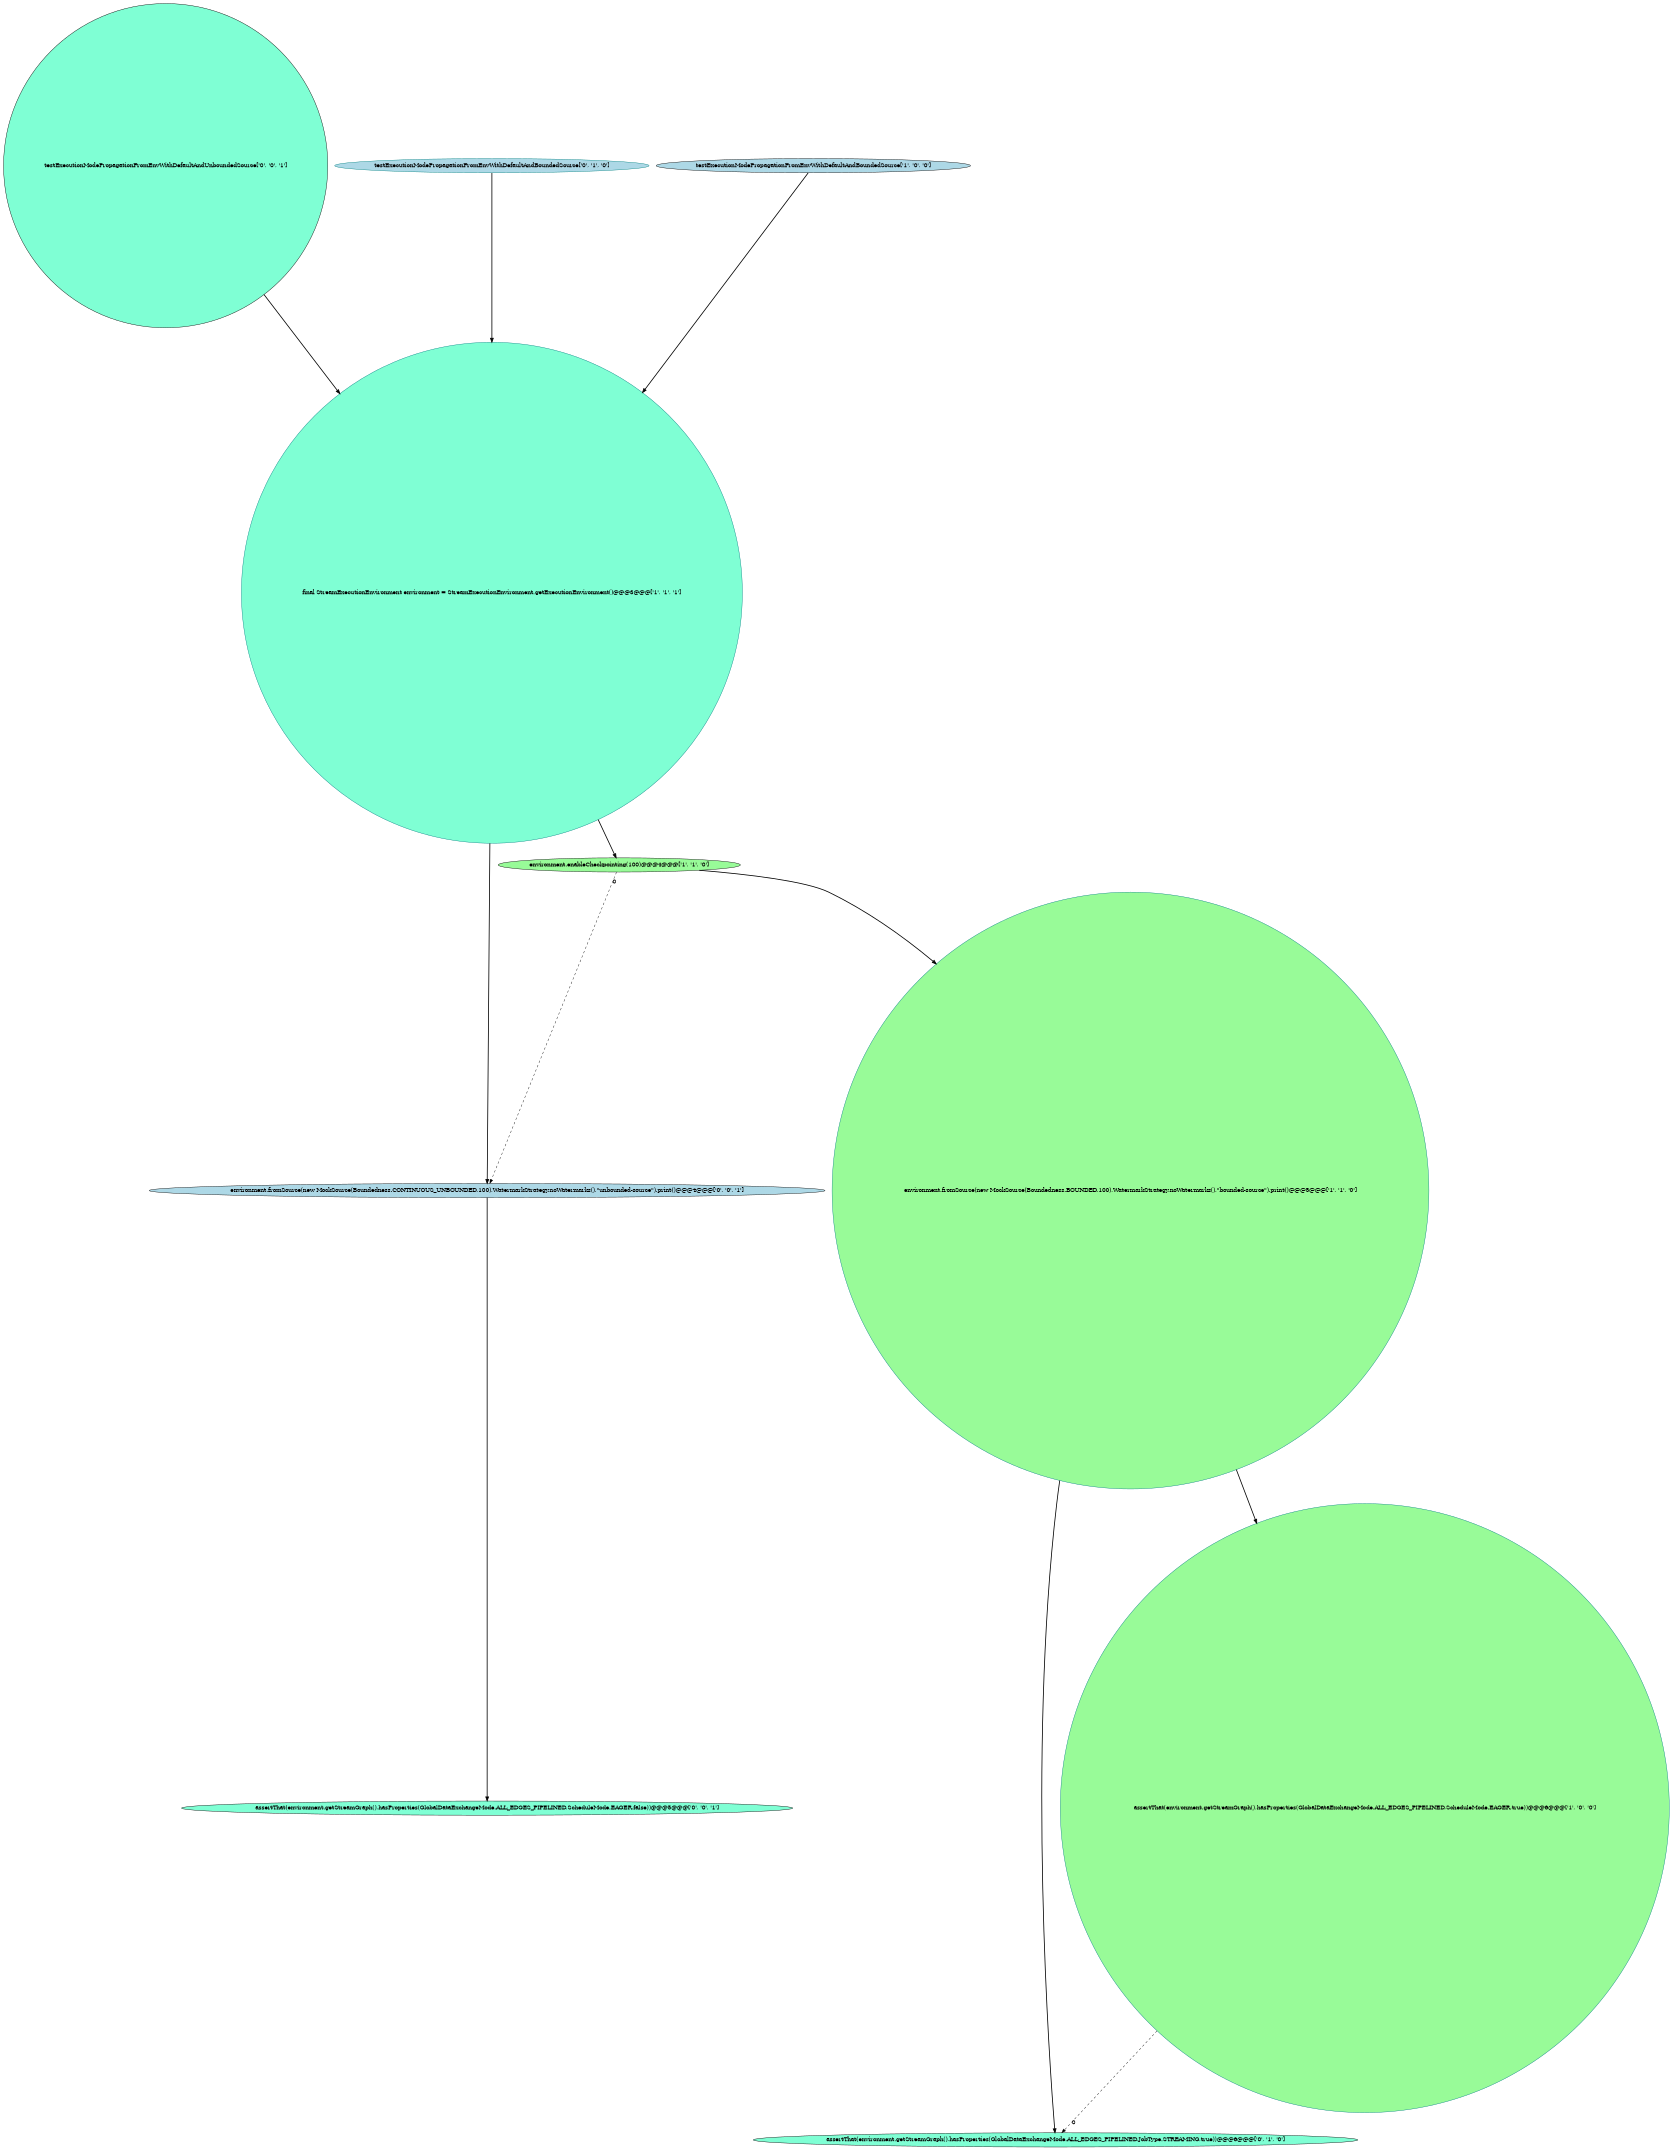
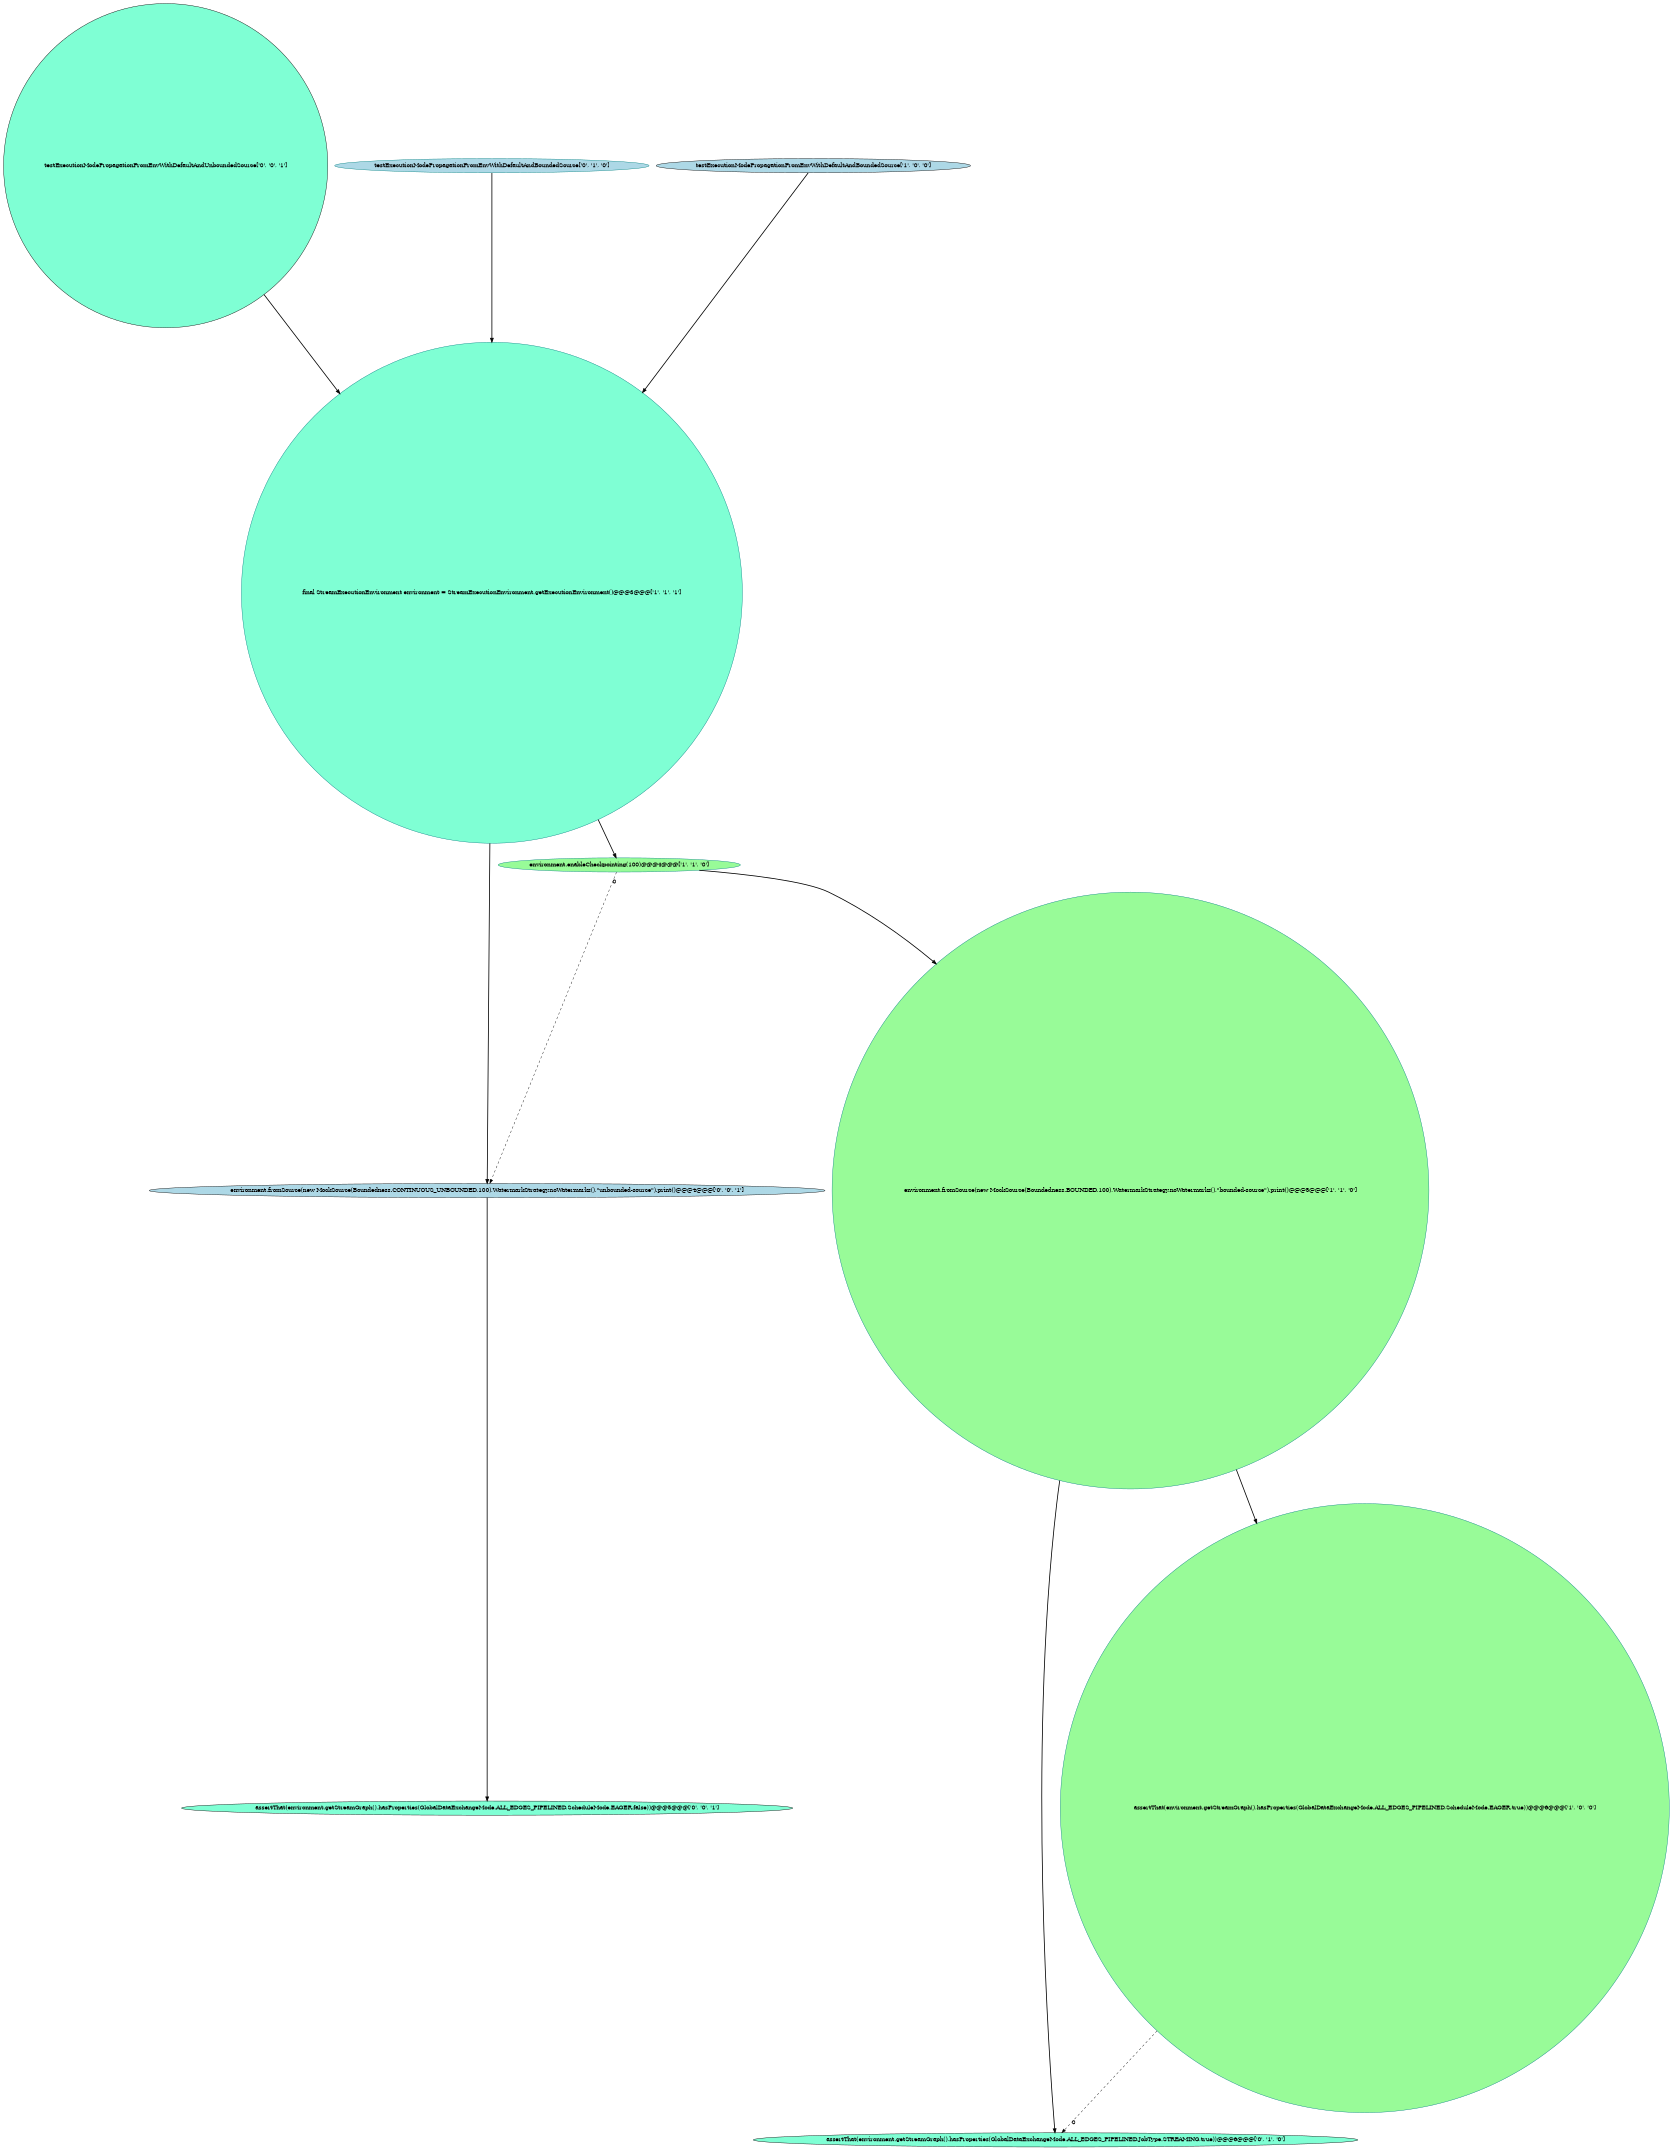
node "environment.enableCheckpointing(100)@@@4@@@['1', '1', '0']": color black -> teal
